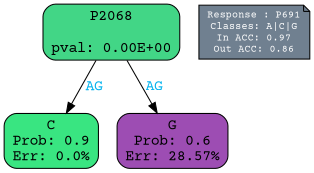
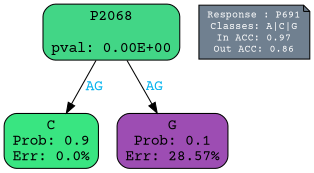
node "G Prob: 0.6 Err: 28.57%": label "G Prob: 0.6 Err: 28.57%" -> "G Prob: 0.1 Err: 28.57%"
